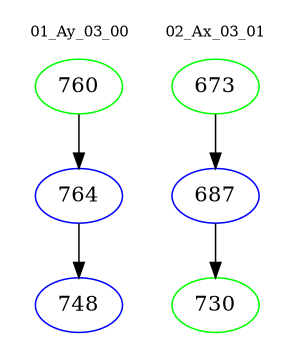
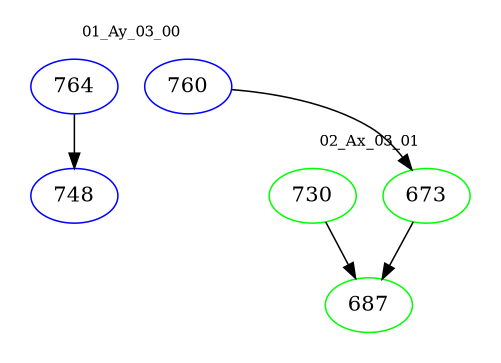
node "760": color green -> blue
edge "760" -> "764": now "760" -> "673"
node "687": color blue -> green
edge "687" -> "730": reversed
